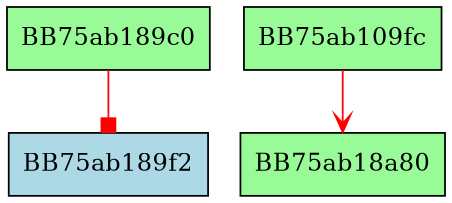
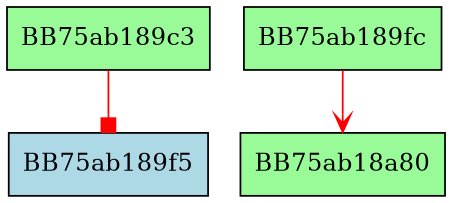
node "BB75ab189c0": label "BB75ab189c0" -> "BB75ab189c3"
node "BB75ab109fc": label "BB75ab109fc" -> "BB75ab189fc"
node "BB75ab189f2": label "BB75ab189f2" -> "BB75ab189f5"
